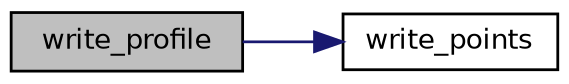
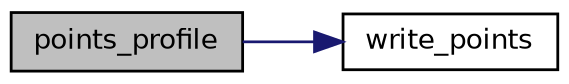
node "write_profile": label "write_profile" -> "points_profile"
